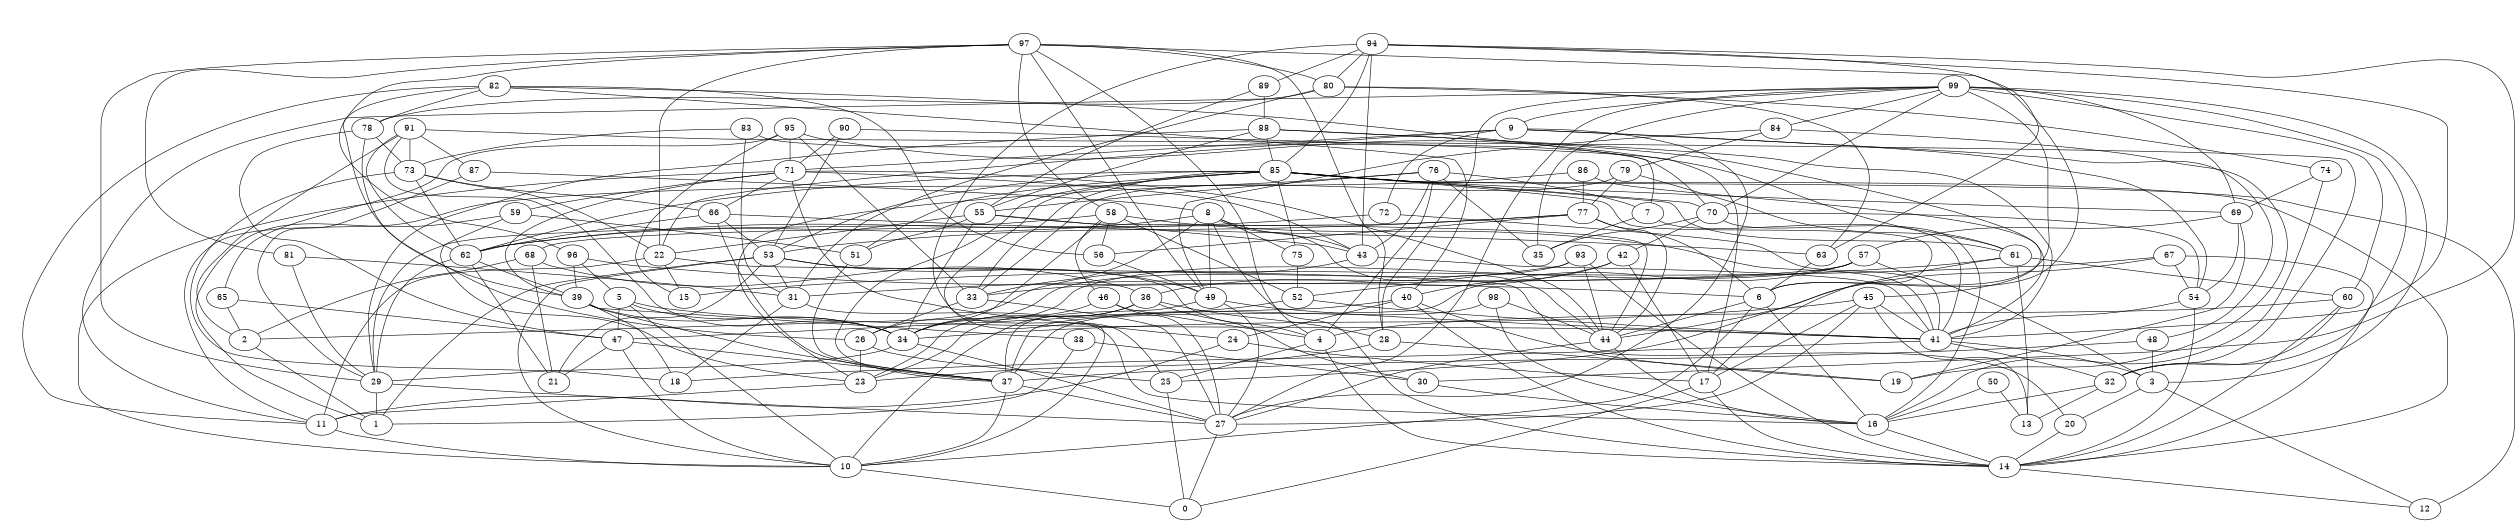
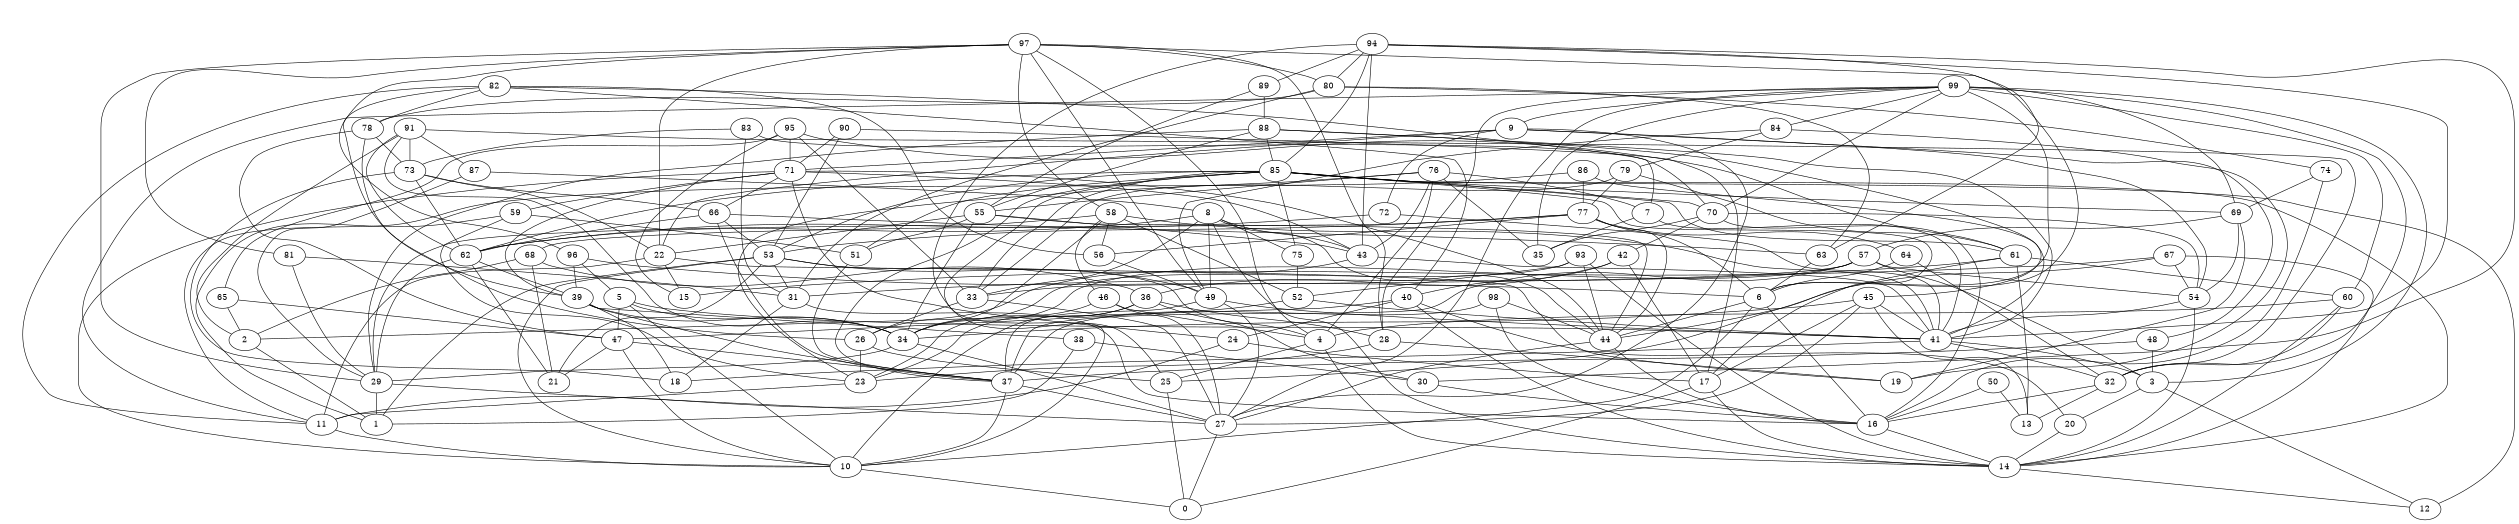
node "64": added
edge "57" -- "54": added
